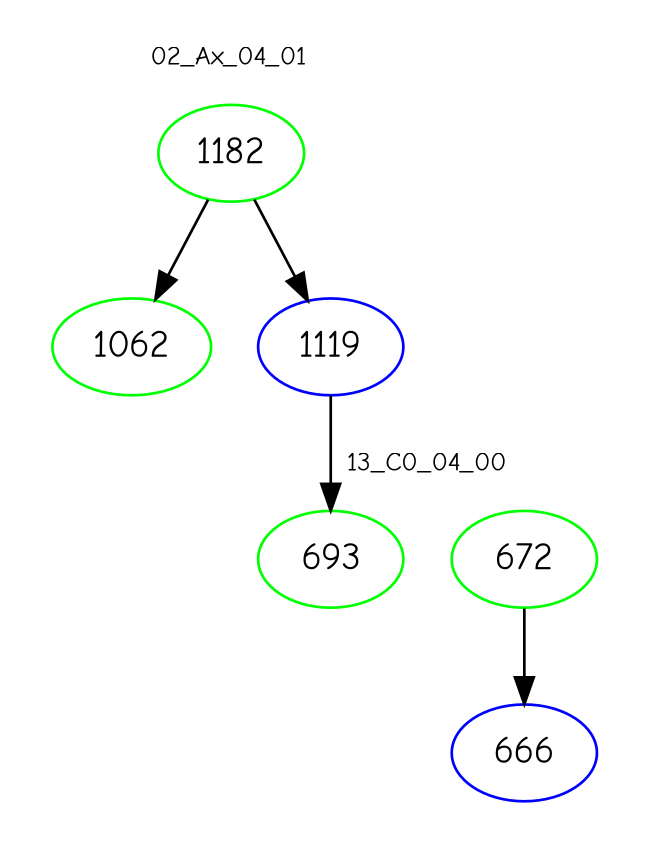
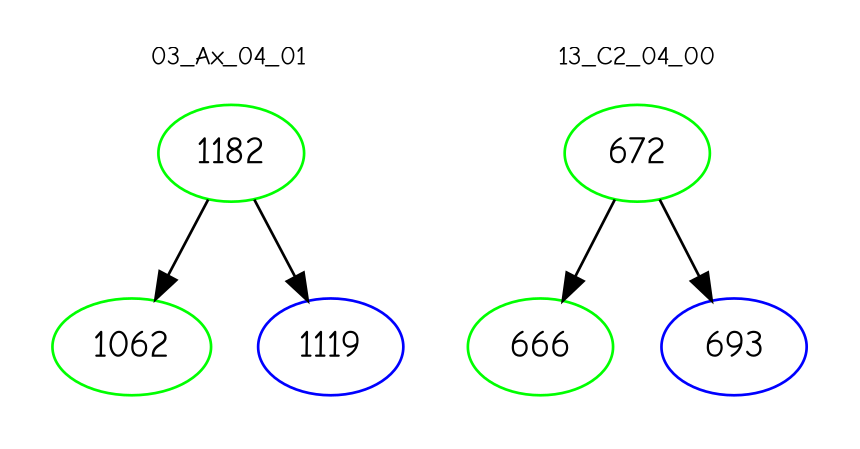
cluster "02_Ax_04_01": label "02_Ax_04_01" -> "03_Ax_04_01"
edge "1119" -> "693": now "672" -> "693"
cluster "13_C0_04_00": label "13_C0_04_00" -> "13_C2_04_00"
node "693": color green -> blue
node "666": color blue -> green
